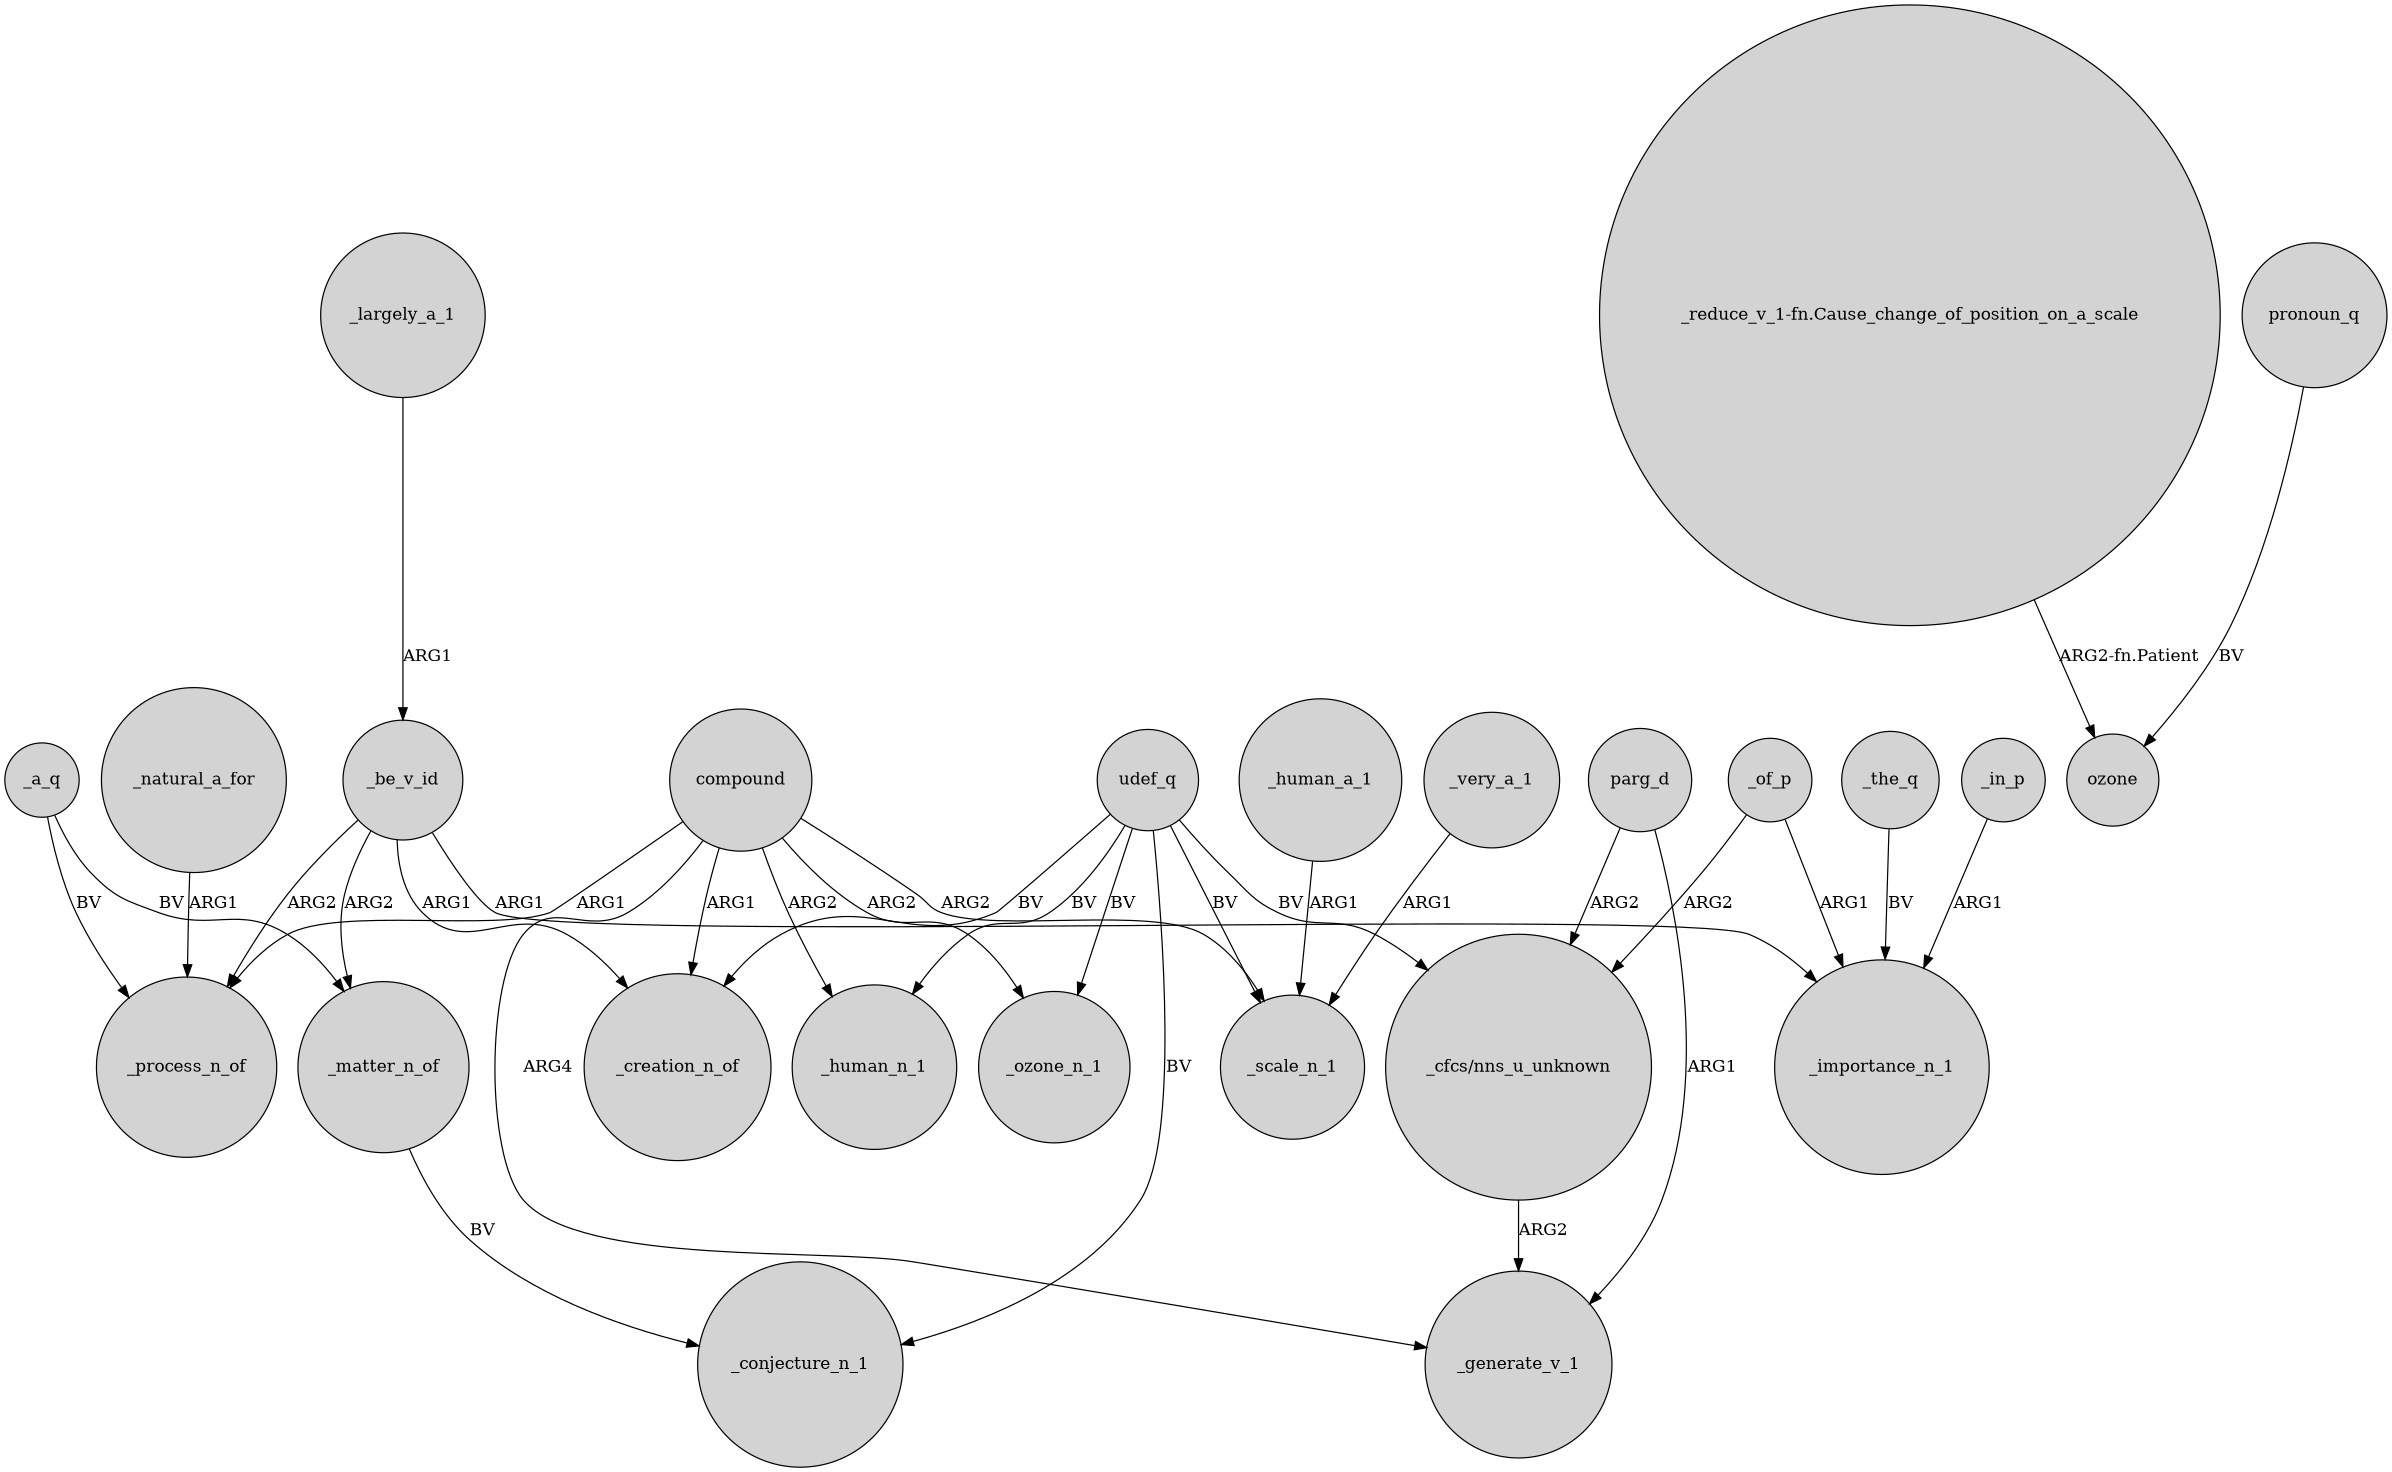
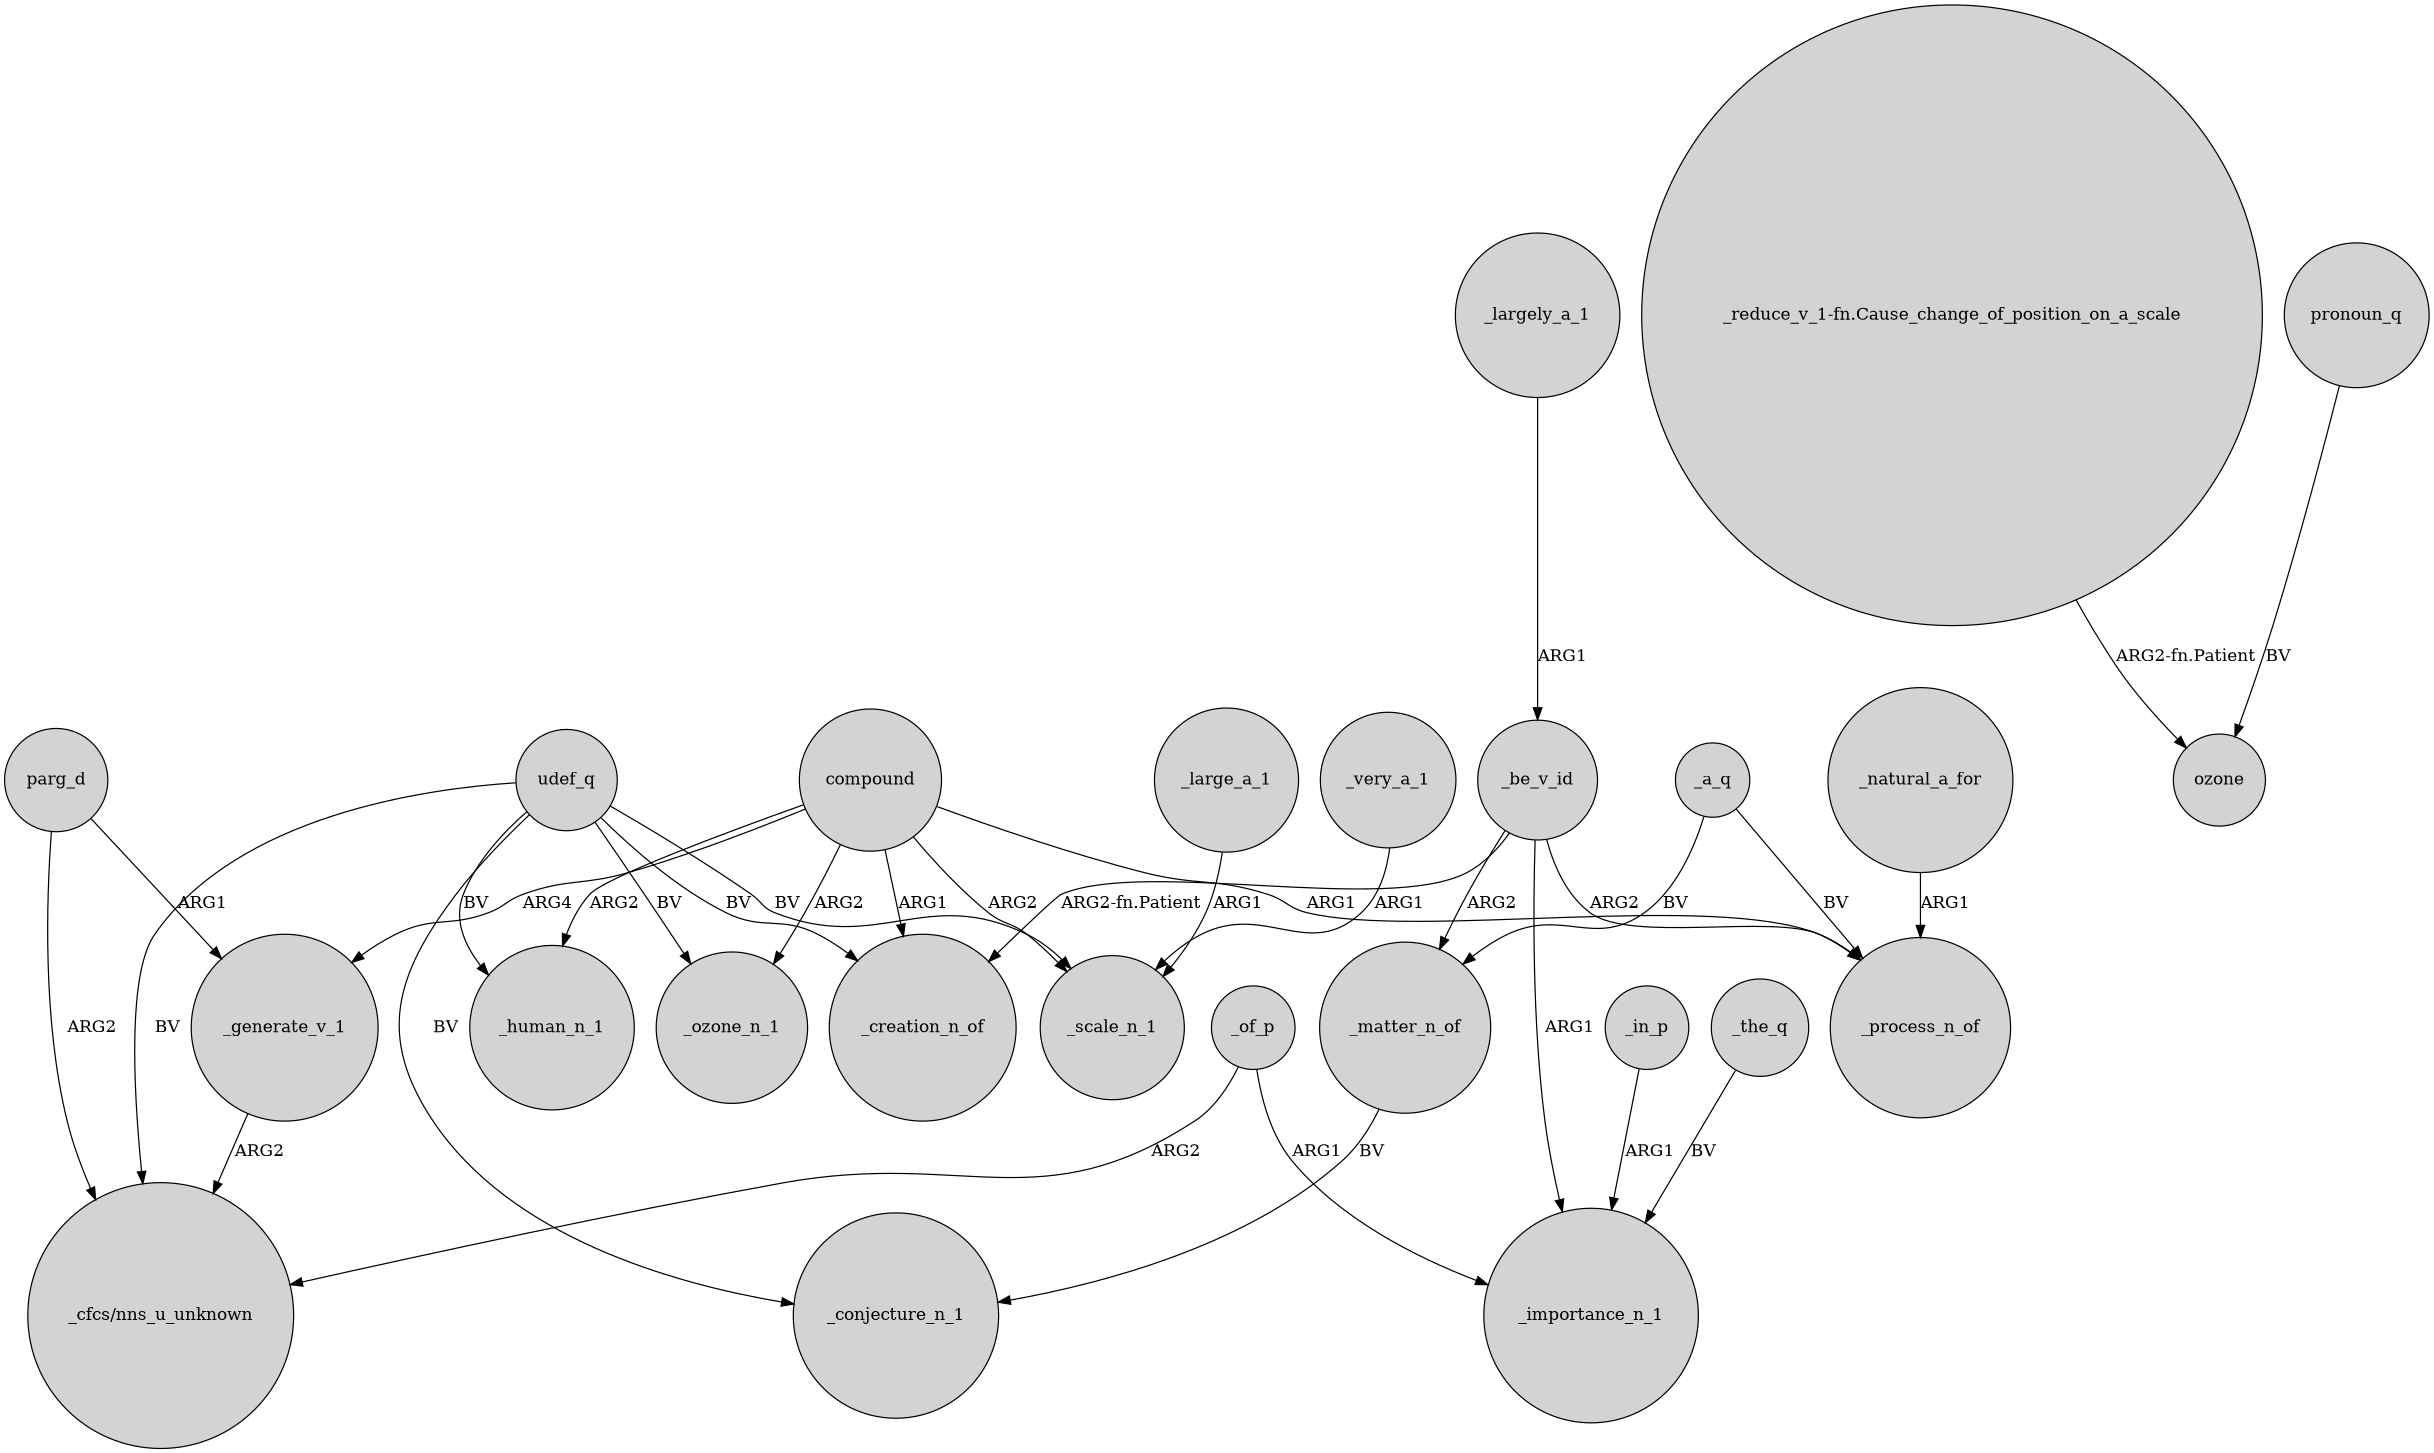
node "_human_a_1": label "_human_a_1" -> "_large_a_1"
edge "_be_v_id" -> "_creation_n_of": label "ARG1" -> "ARG2-fn.Patient"
edge "_cfcs/nns_u_unknown" -> "_generate_v_1": reversed
